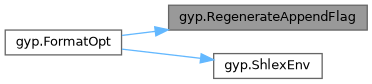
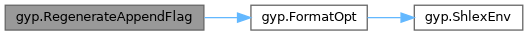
edge "gyp.FormatOpt" -> "gyp.RegenerateAppendFlag": reversed
